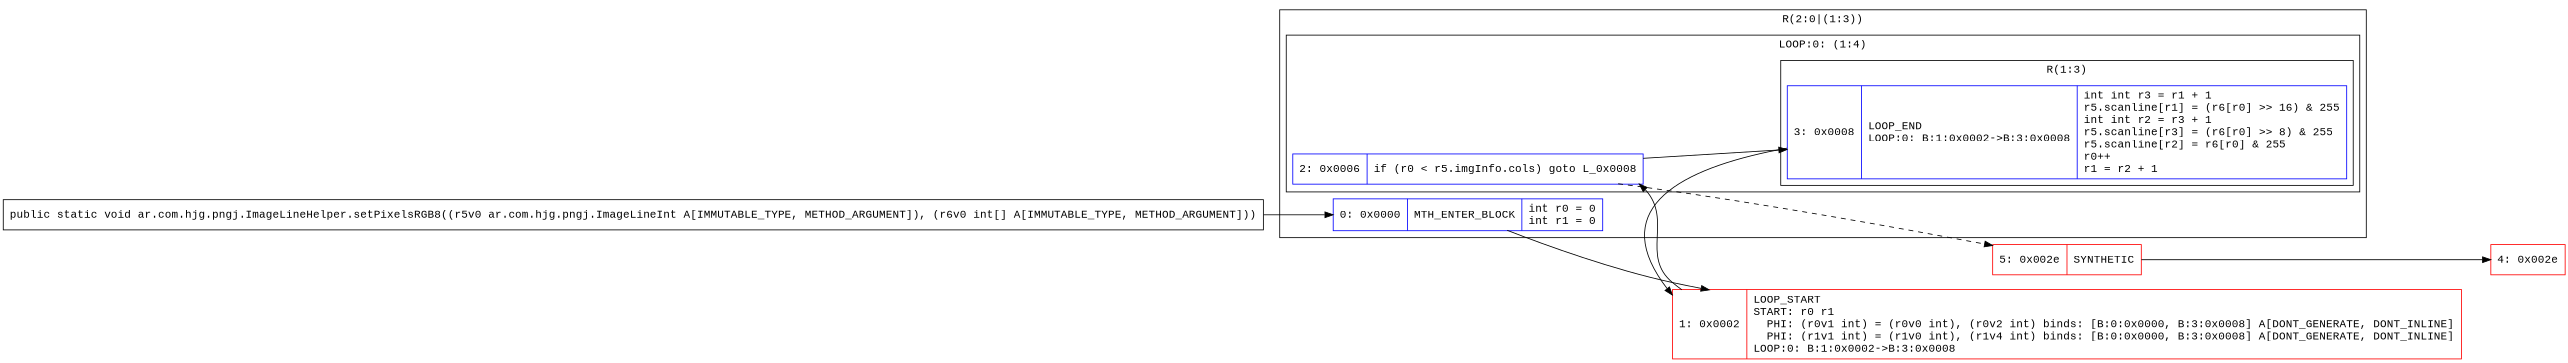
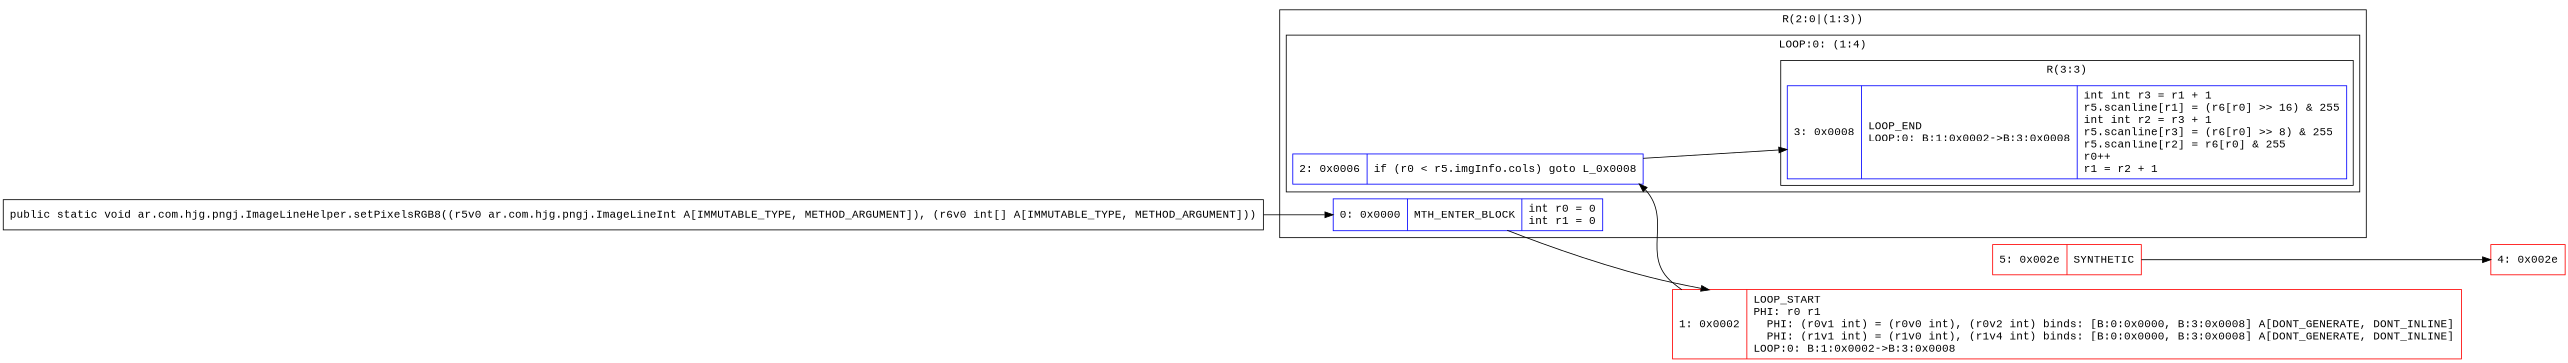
cluster "R(1:3)": label "R(1:3)" -> "R(3:3)"
edge "3: 0x0008" -> "1: 0x0002": removed
edge "2: 0x0006" -> "5: 0x002e": removed
node "1: 0x0002": text "START: r0 r1" -> "PHI: r0 r1"
